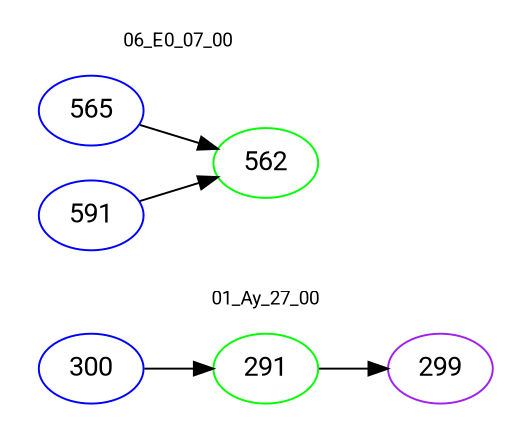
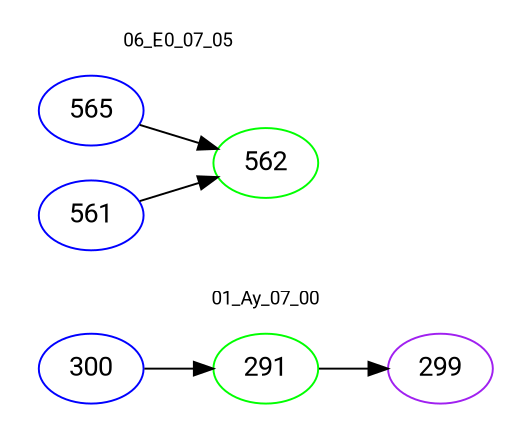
cluster "06_E0_07_00": label "06_E0_07_00" -> "06_E0_07_05"
node "591": label "591" -> "561"
cluster "01_Ay_27_00": label "01_Ay_27_00" -> "01_Ay_07_00"
